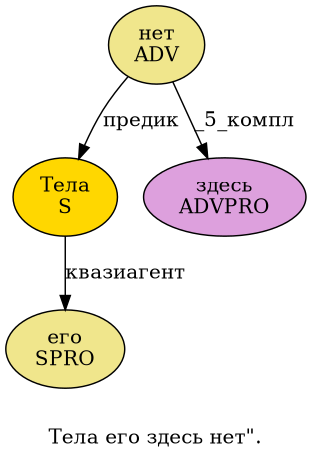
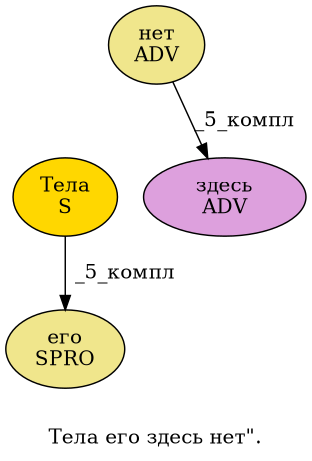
edge "нет ADV" -> "Тела S": removed, label "предик"
node "здесь ADVPRO": label "здесь ADVPRO" -> "здесь ADV"
edge "Тела S" -> "его SPRO": label "квазиагент" -> "_5_компл"
